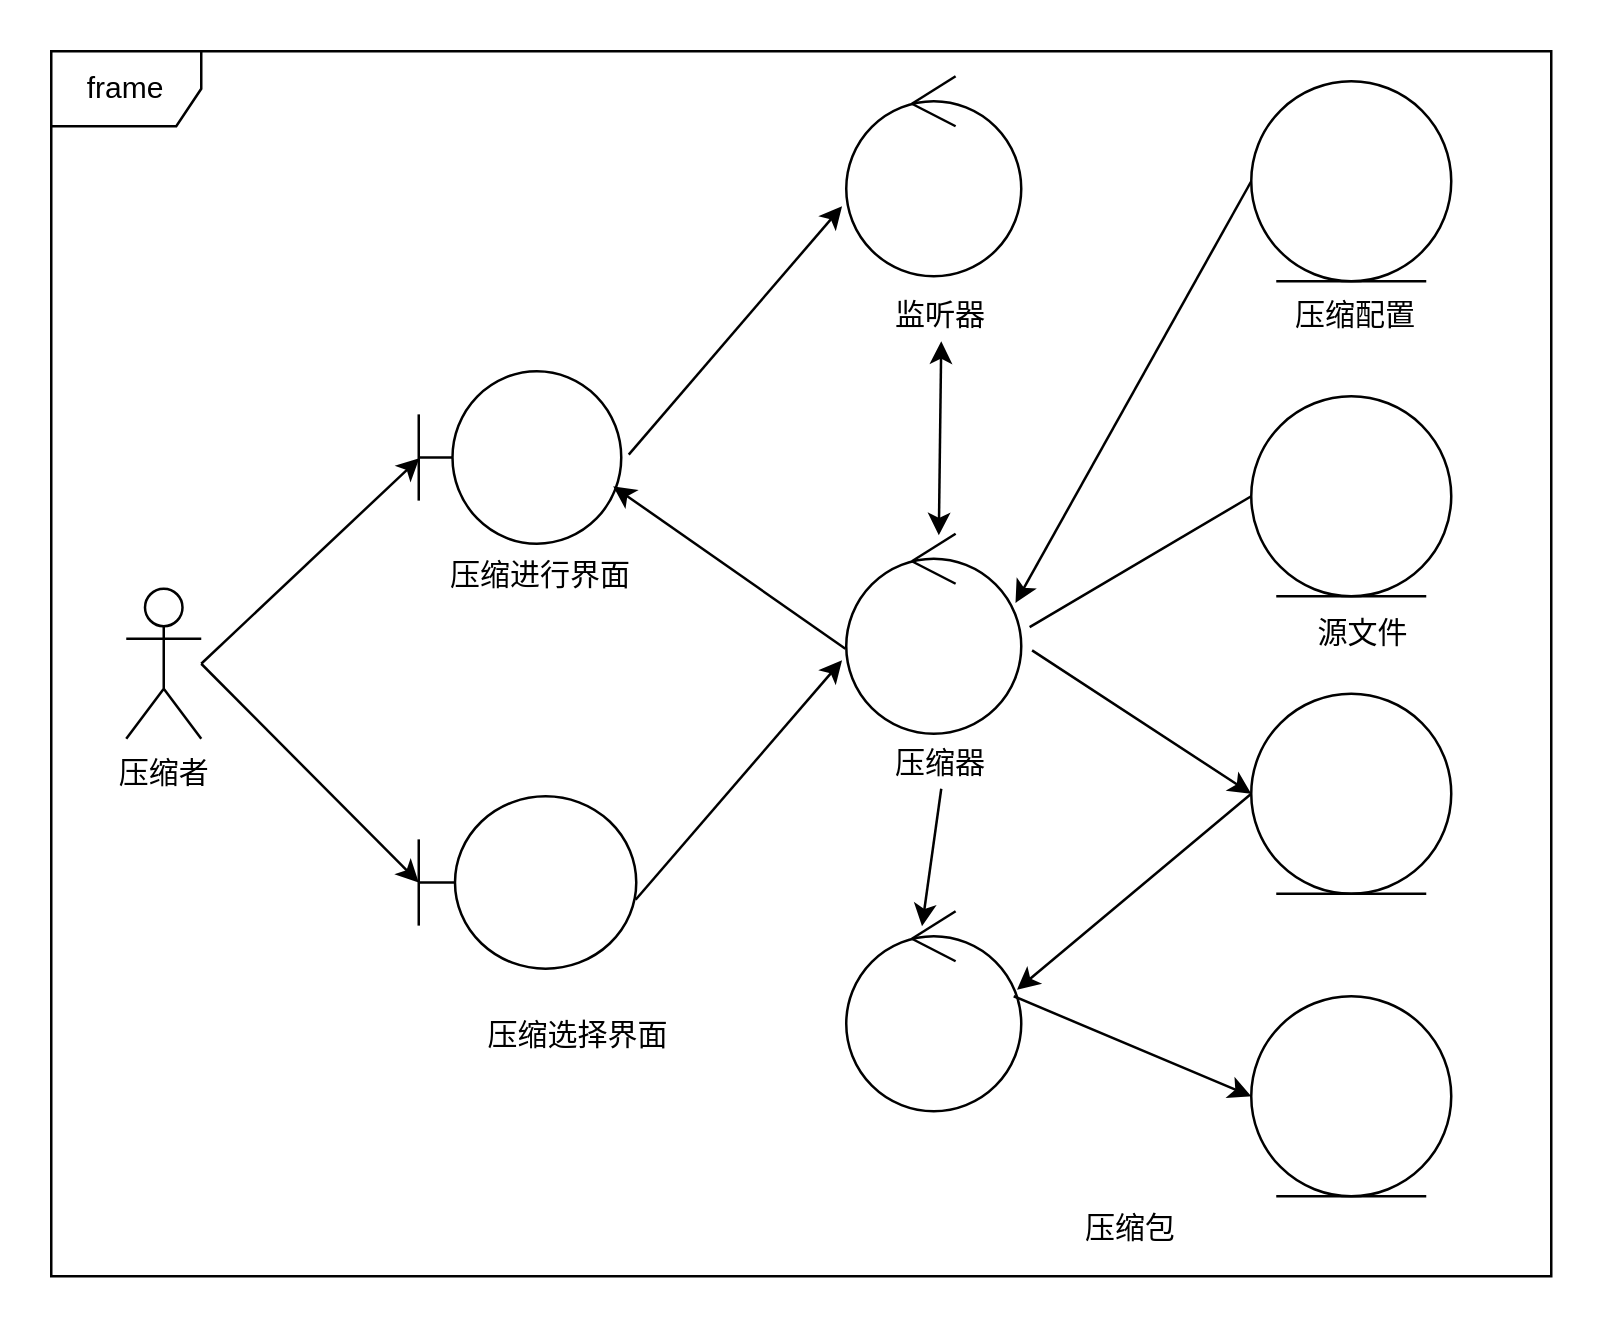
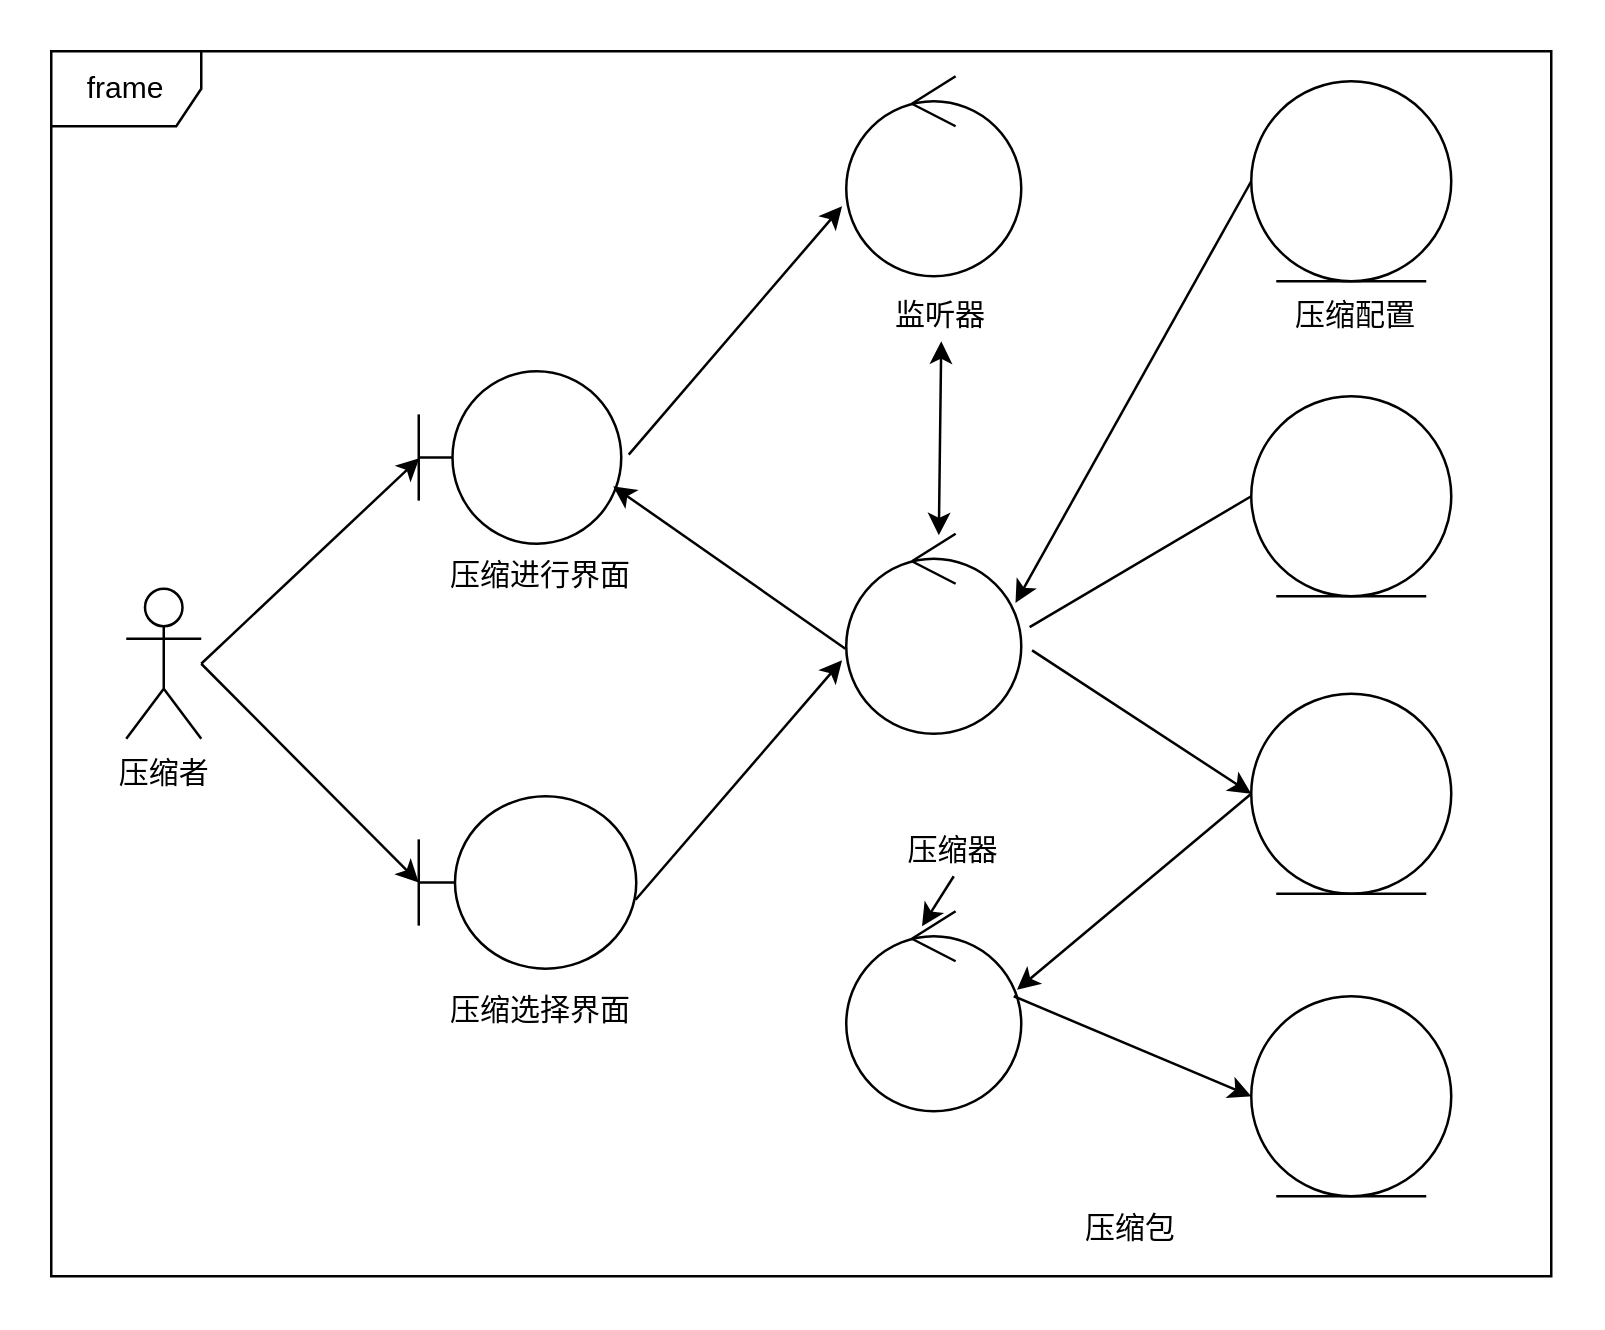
node "源文件": removed
node "压缩器": moved (941, 764) -> (954, 851)
node "压缩选择界面": moved (579, 1036) -> (541, 1011)
